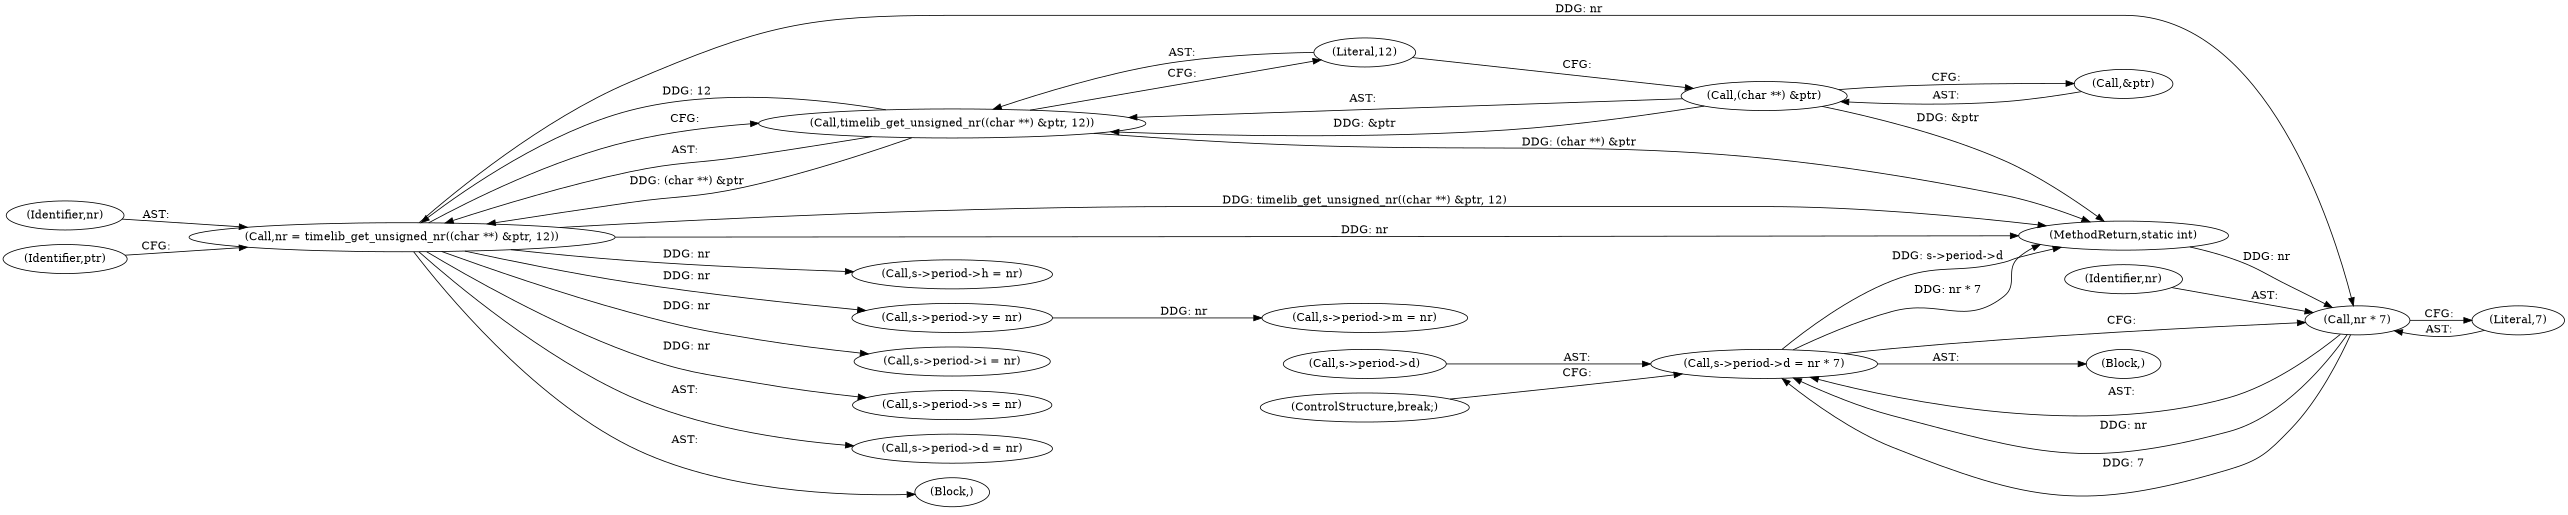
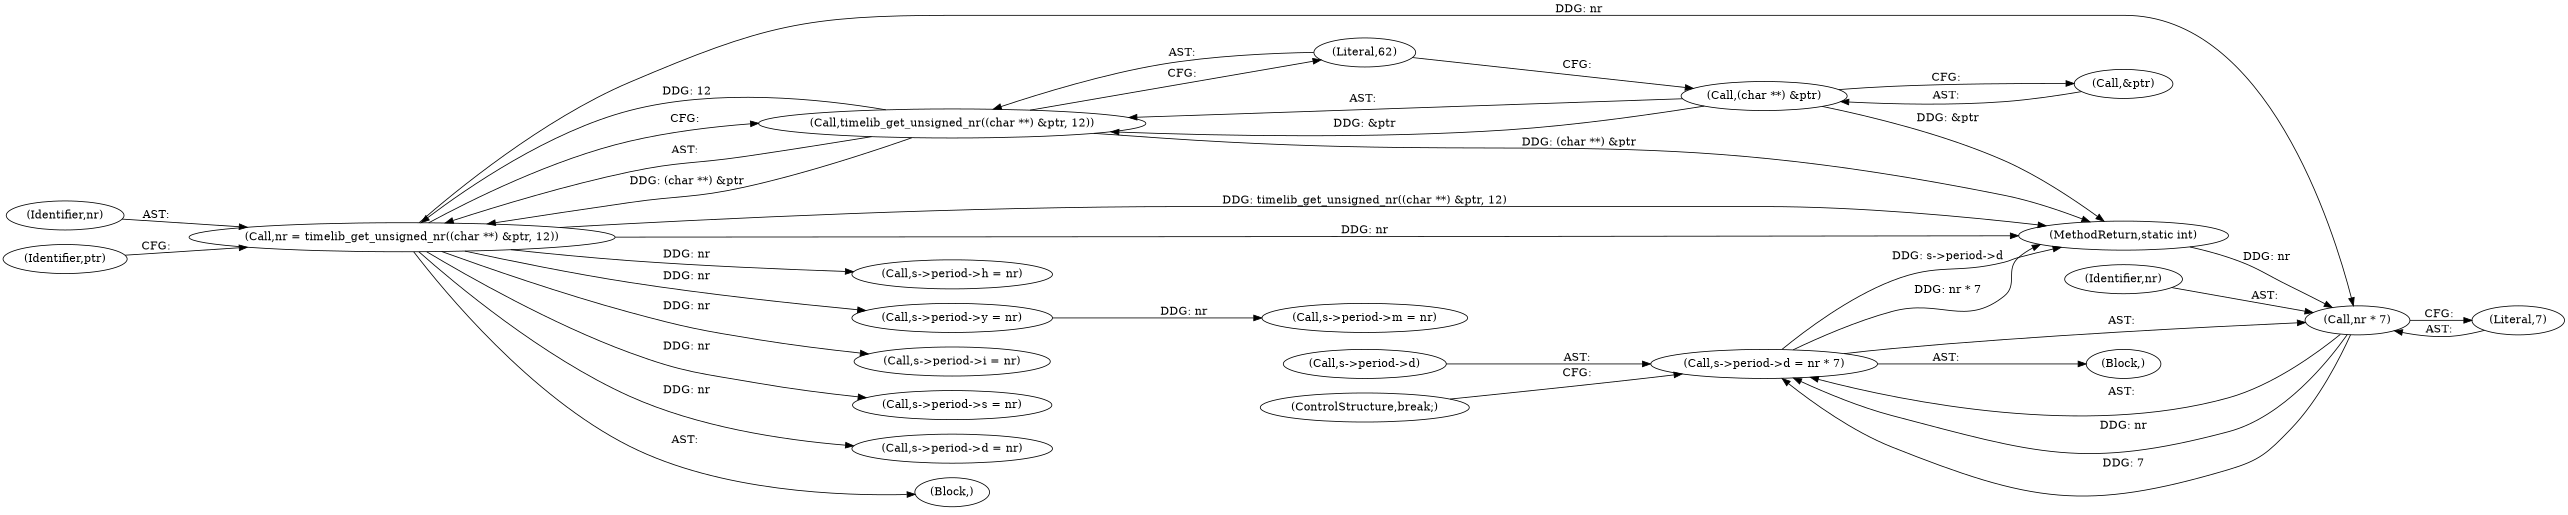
node "(Literal,12)": label "(Literal,12)" -> "(Literal,62)"
edge "(Call,s->period->d = nr * 7)" -> "(Call,nr * 7)": label "CFG: " -> "AST: "
edge "(Call,nr = timelib_get_unsigned_nr((char **) &ptr, 12))" -> "(Call,s->period->d = nr)": label "AST: " -> "DDG: nr"
